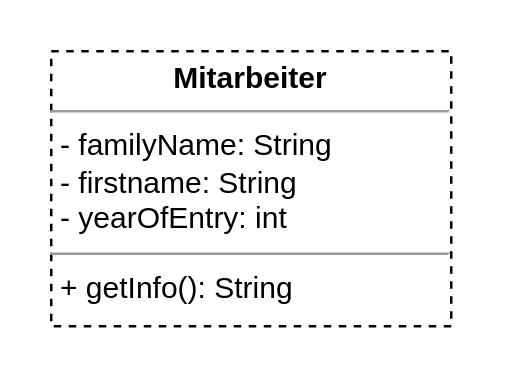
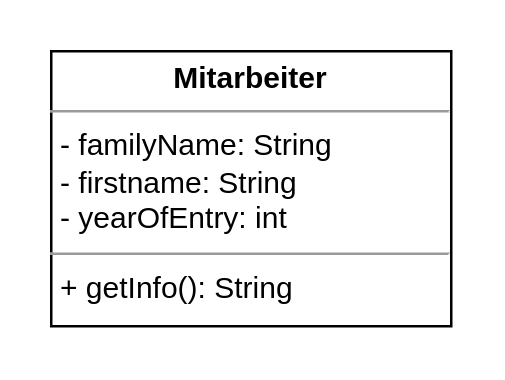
node "Mitarbeiter - familyName: String - firstname: String - yearOfEntry: int + getInfo(): String": style dashed -> solid
